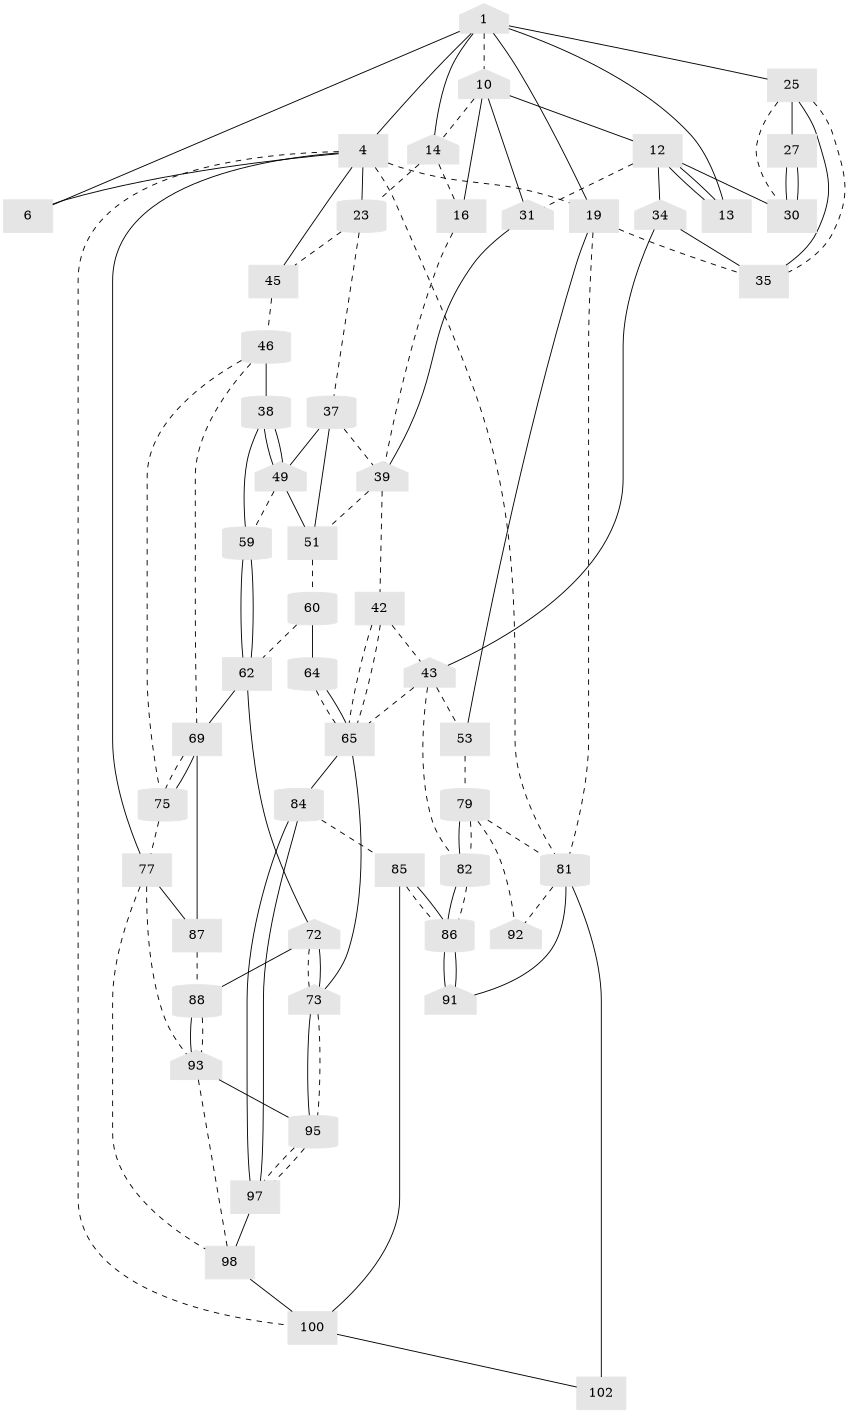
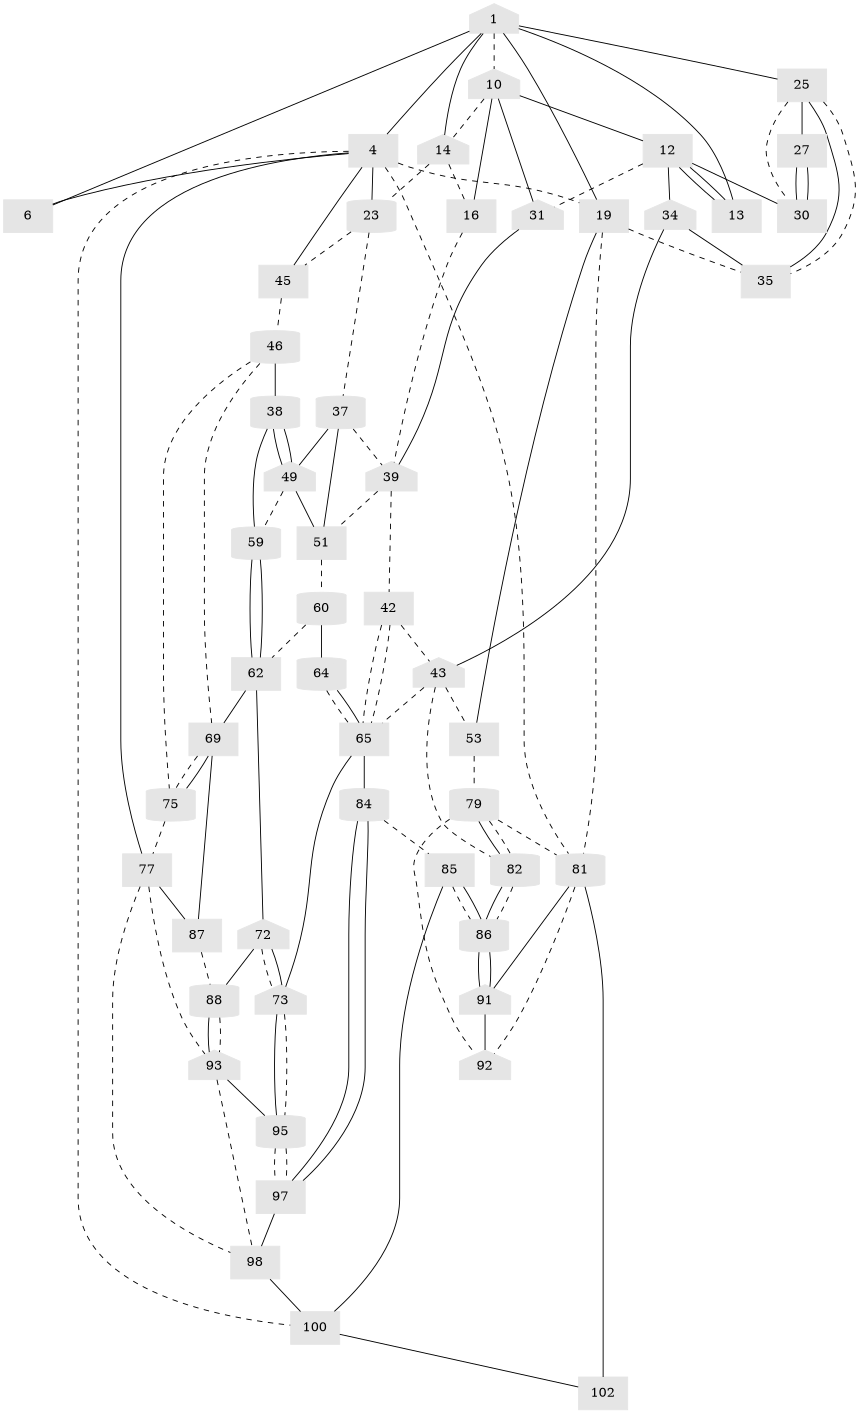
edge "91" -- "92": added
